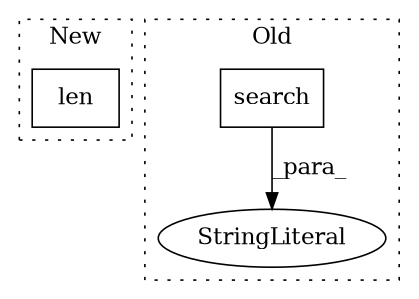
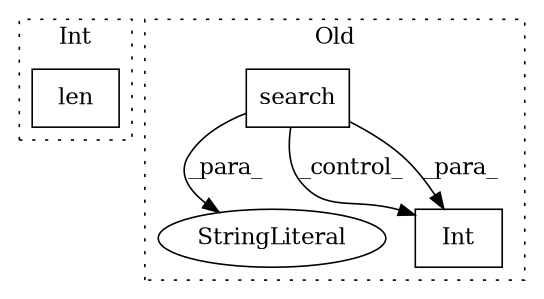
cluster "New": label "New" -> "Int"
node "Int": added
